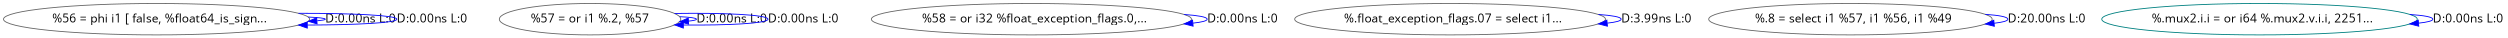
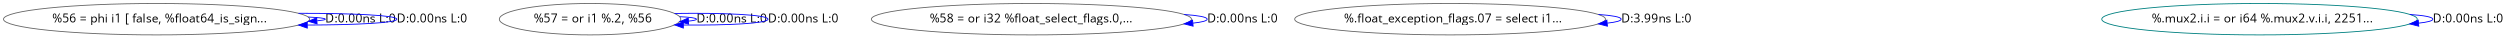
node "%57 = or i1 %.2, %57": label "%57 = or i1 %.2, %57" -> "%57 = or i1 %.2, %56"
node "%58 = or i32 %float_exception_flags.0,...": label "%58 = or i32 %float_exception_flags.0,..." -> "%58 = or i32 %float_select_flags.0,..."
node "%.8 = select i1 %57, i1 %56, i1 %49": removed
